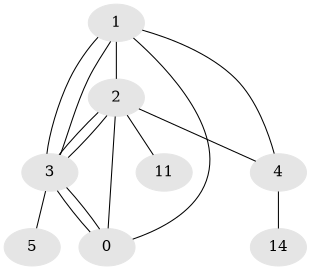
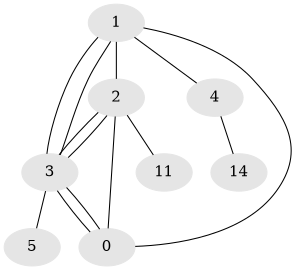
edge "2" -- "4": removed
